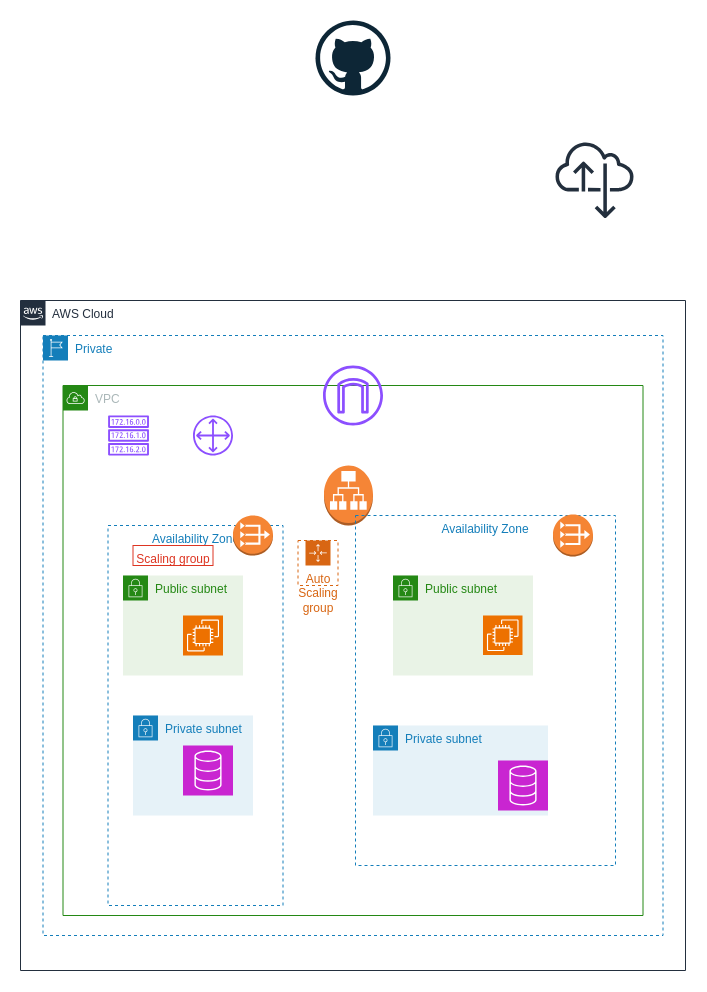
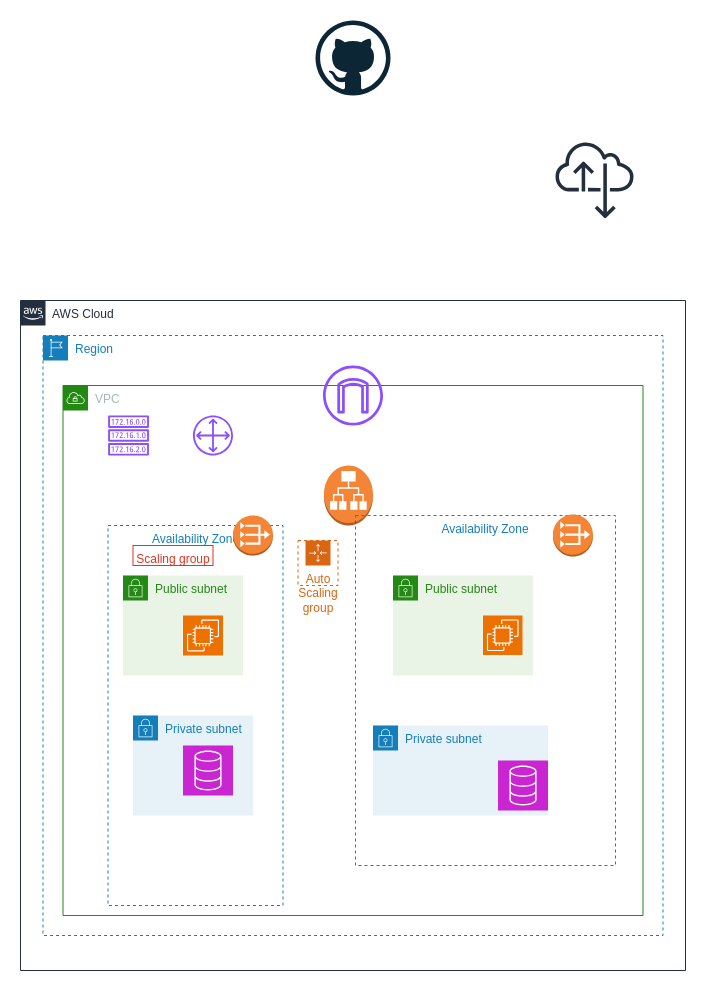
node "Private": label "Private" -> "Region"
